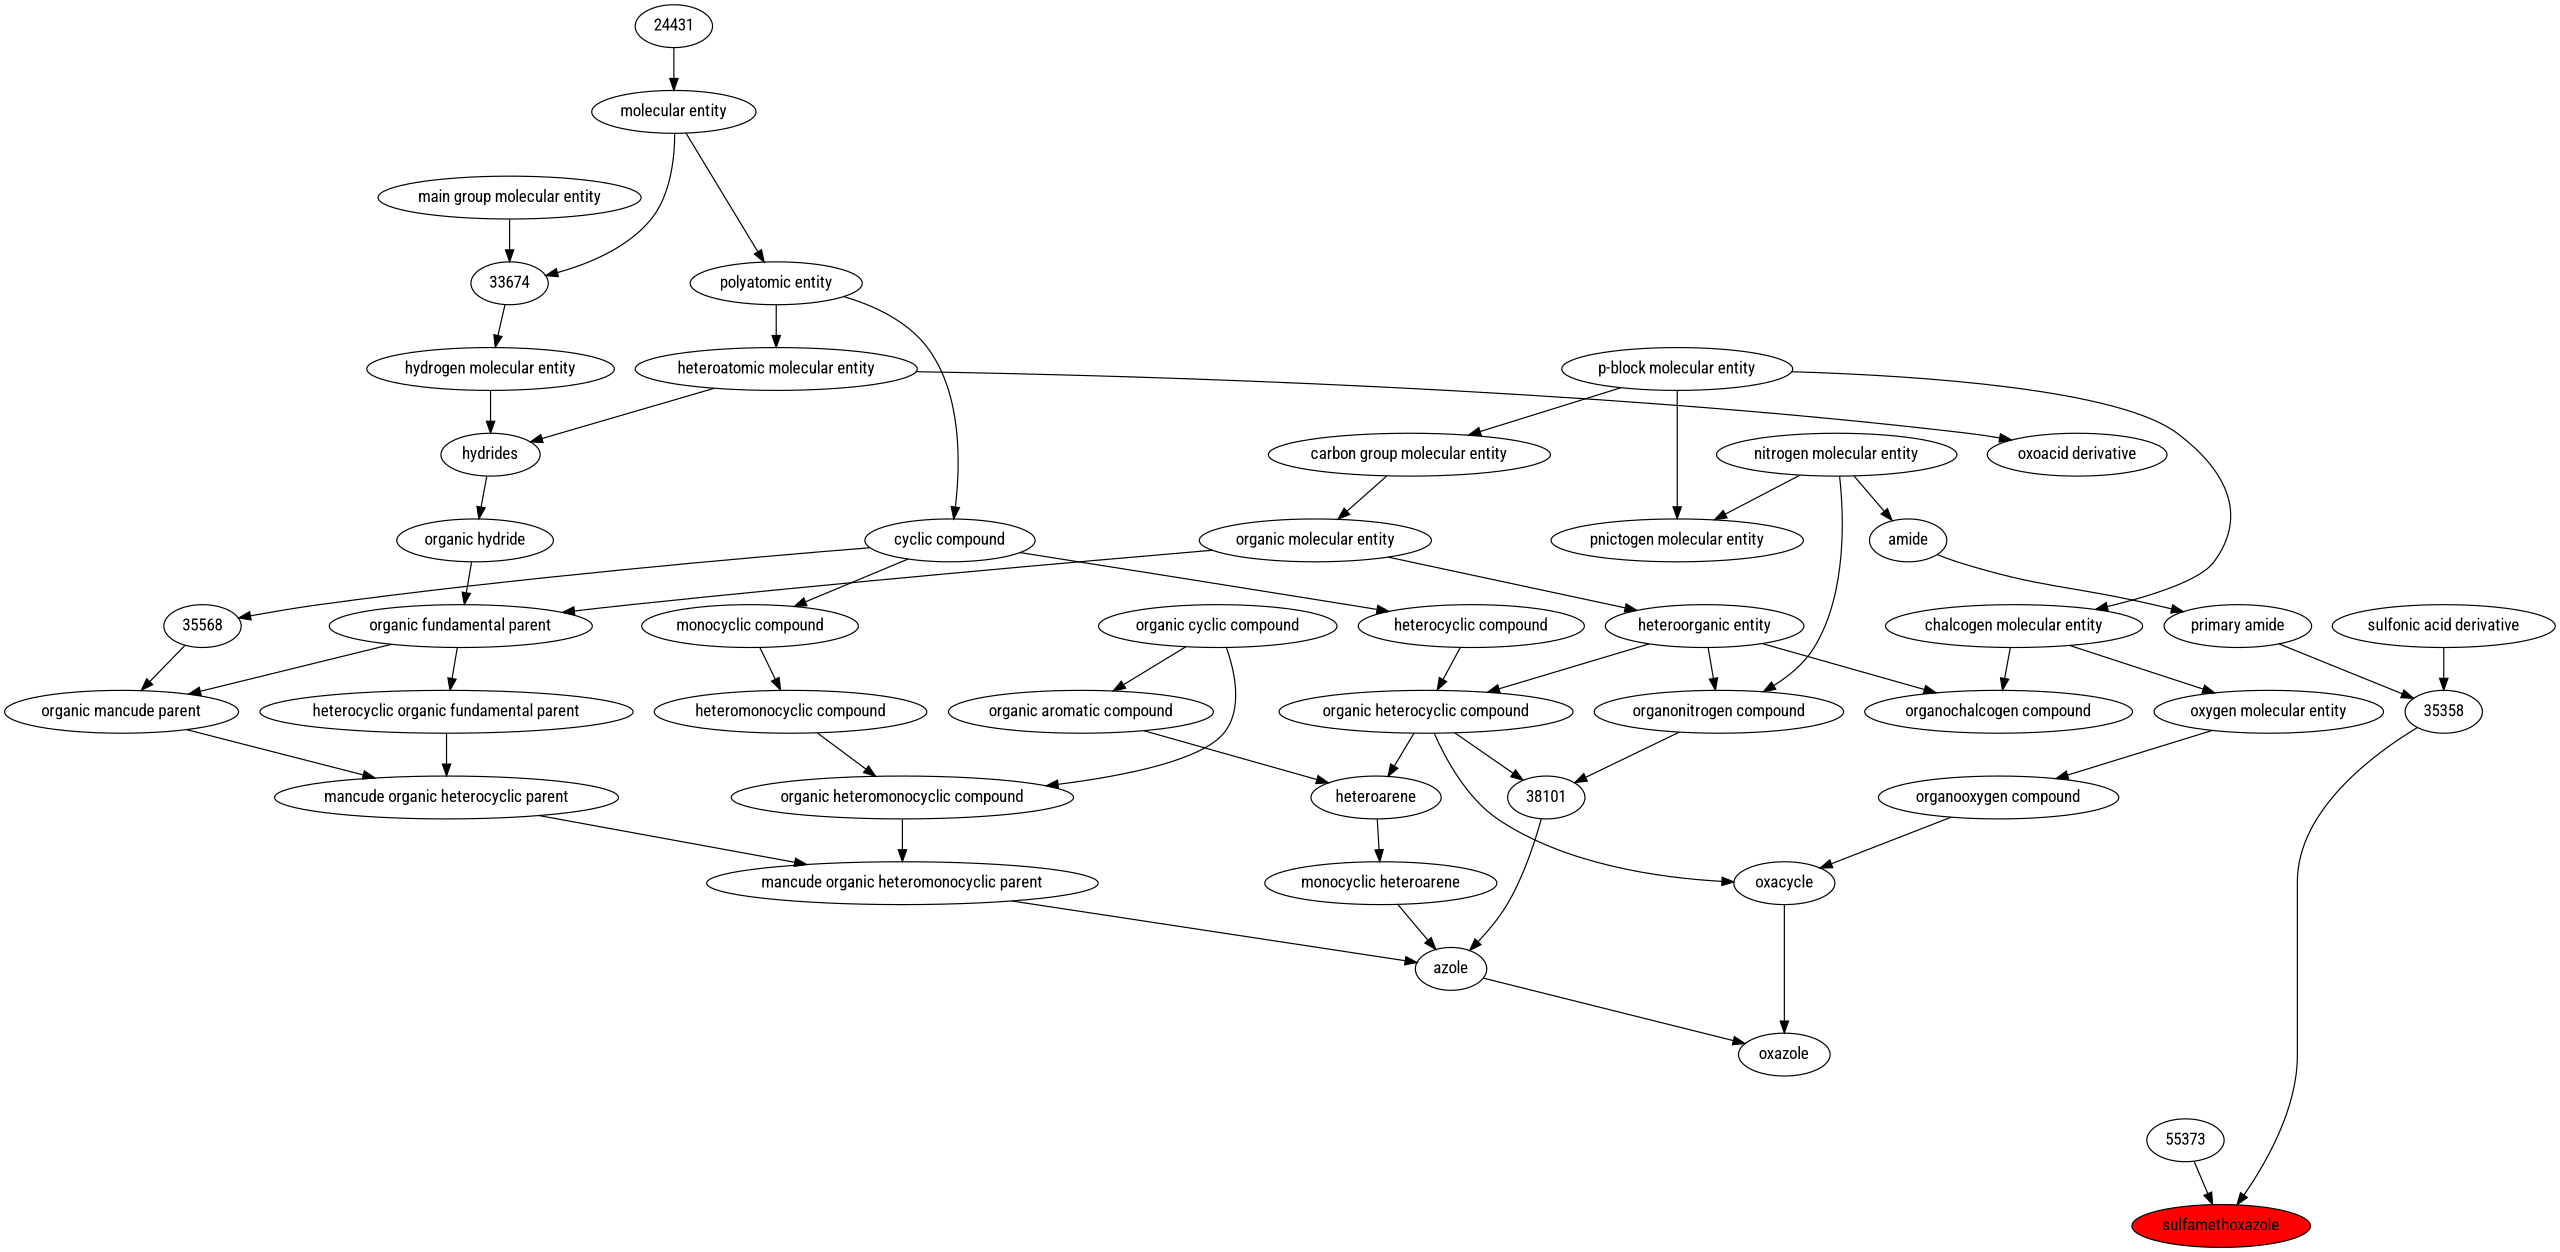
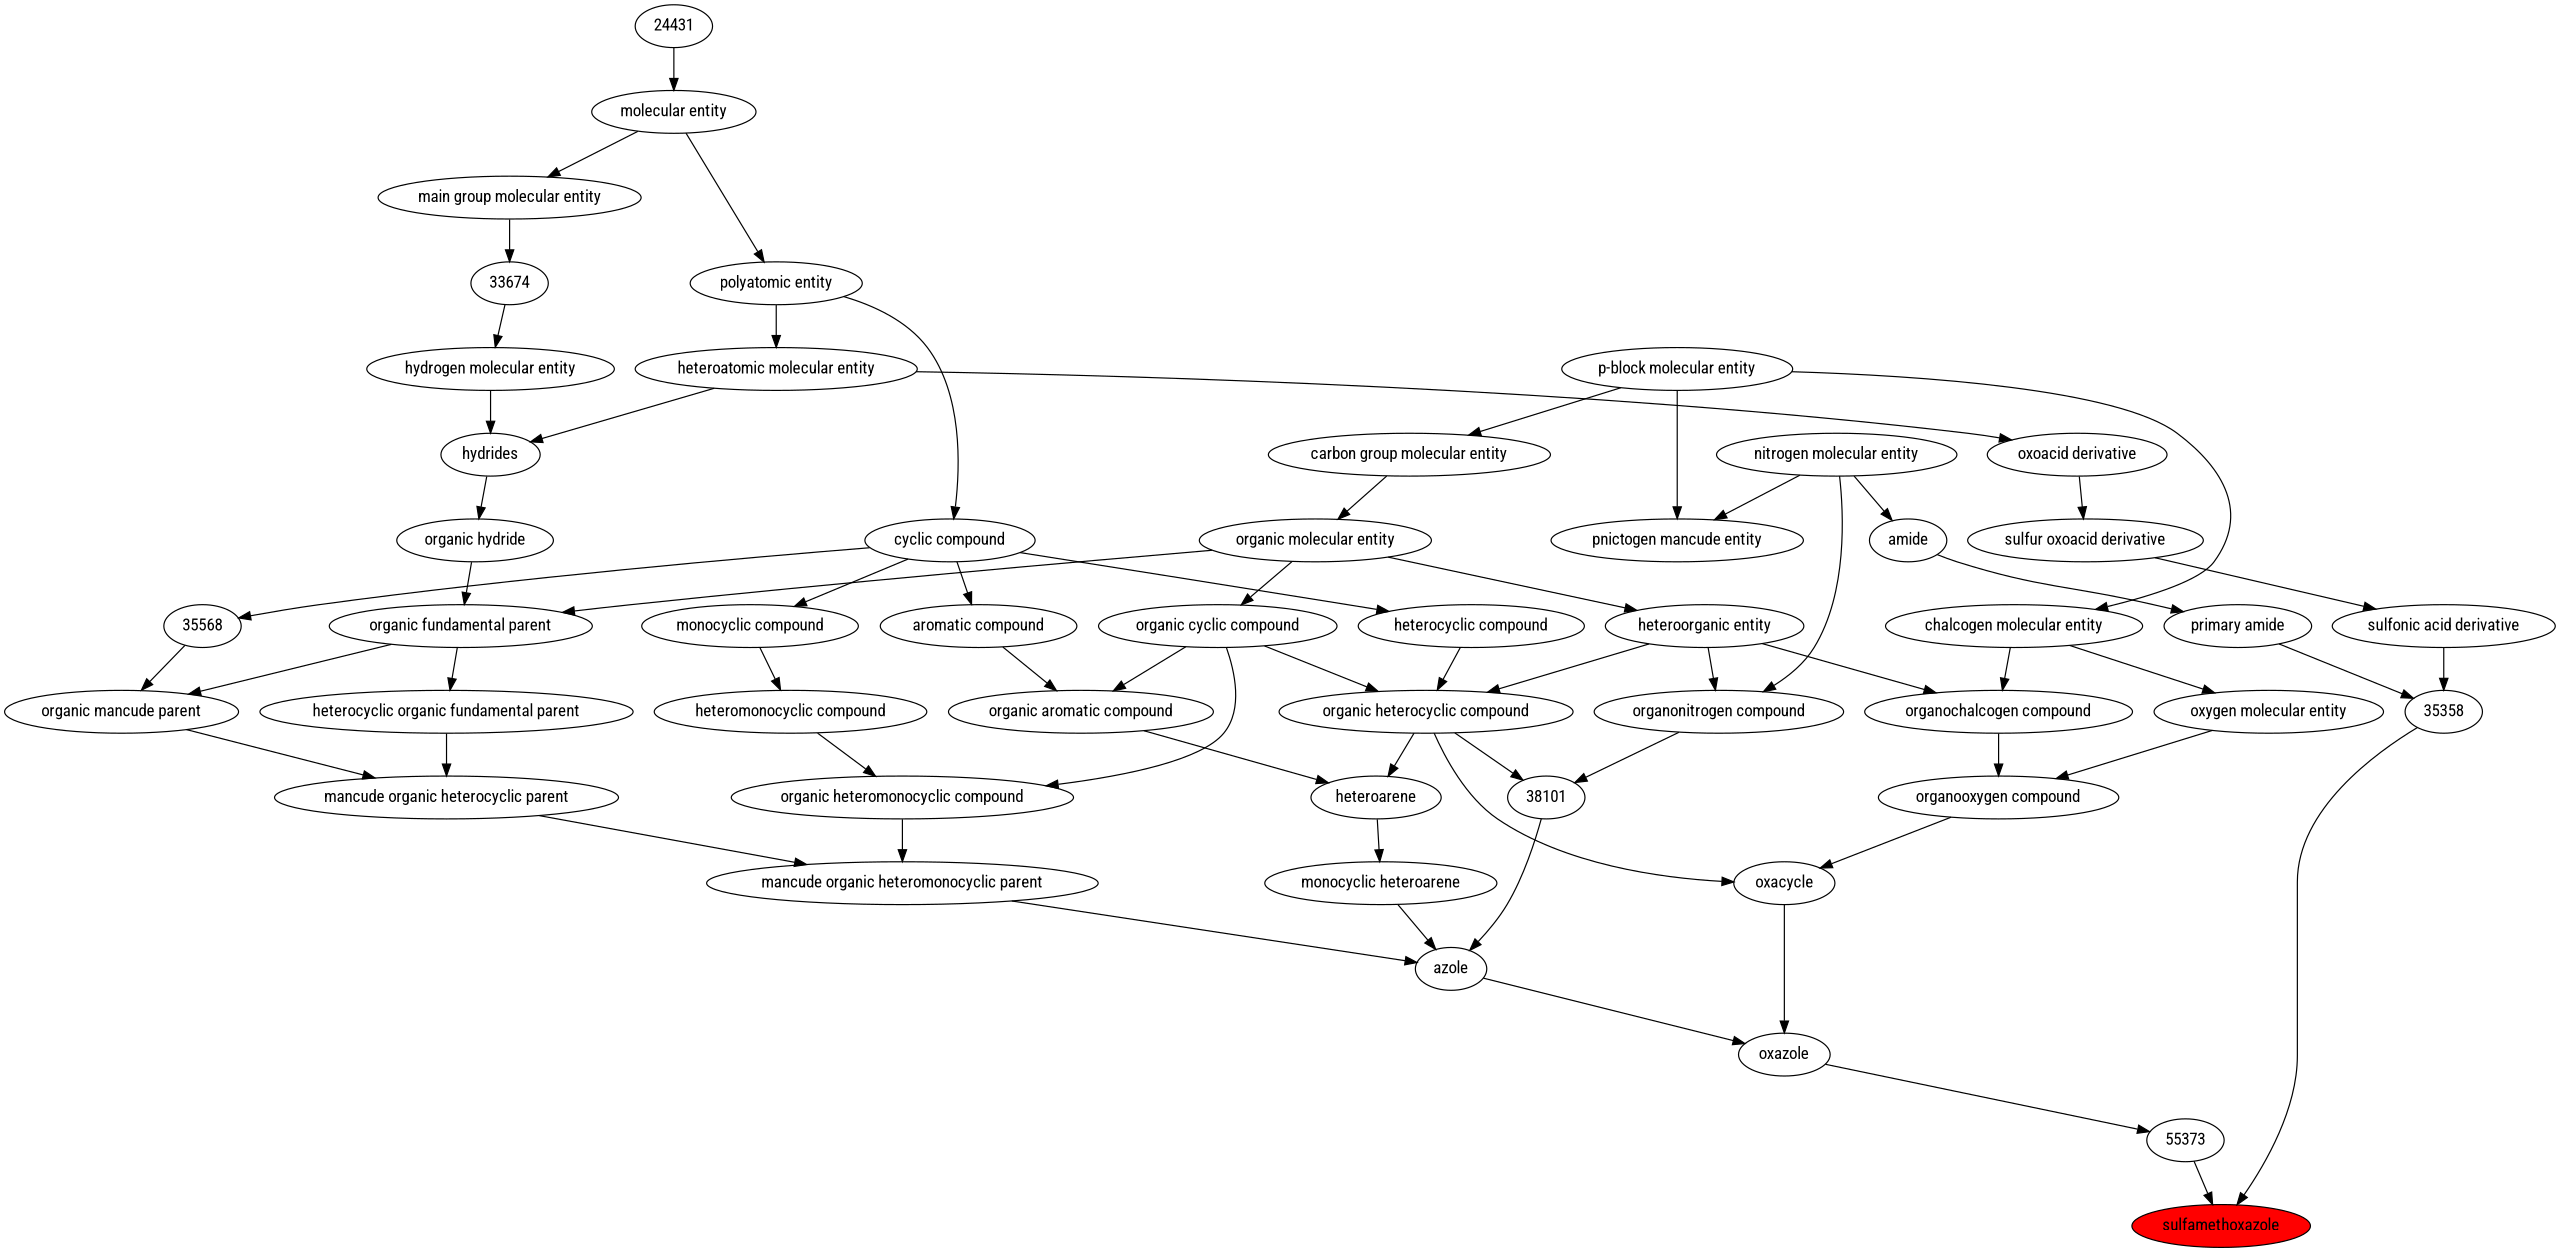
edge "molecular entity" -> "33674": now "molecular entity" -> "main group molecular entity"
node "pnictogen molecular entity": label "pnictogen molecular entity" -> "pnictogen mancude entity"
node "sulfur oxoacid derivative": added
edge "organic molecular entity" -> "organic cyclic compound": added
node "aromatic compound": added
edge "organic cyclic compound" -> "organic heterocyclic compound": added
edge "organochalcogen compound" -> "organooxygen compound": added
edge "oxazole" -> "55373": added
